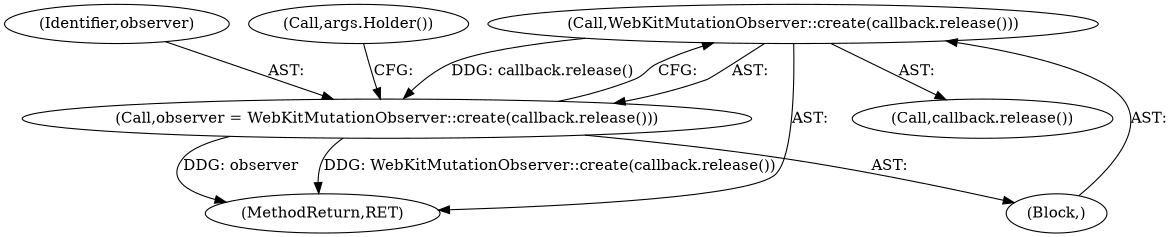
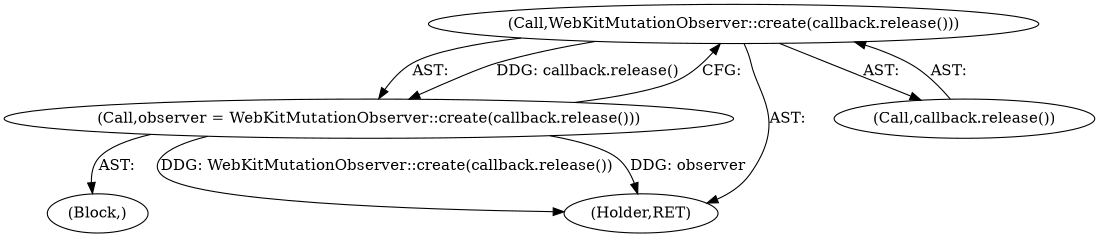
node "(Identifier,observer)": removed
node "(Call,args.Holder())": removed
edge "(Block,)" -> "(Call,WebKitMutationObserver::create(callback.release()))": now "(Call,callback.release())" -> "(Call,WebKitMutationObserver::create(callback.release()))"
node "(MethodReturn,RET)": label "(MethodReturn,RET)" -> "(Holder,RET)"
